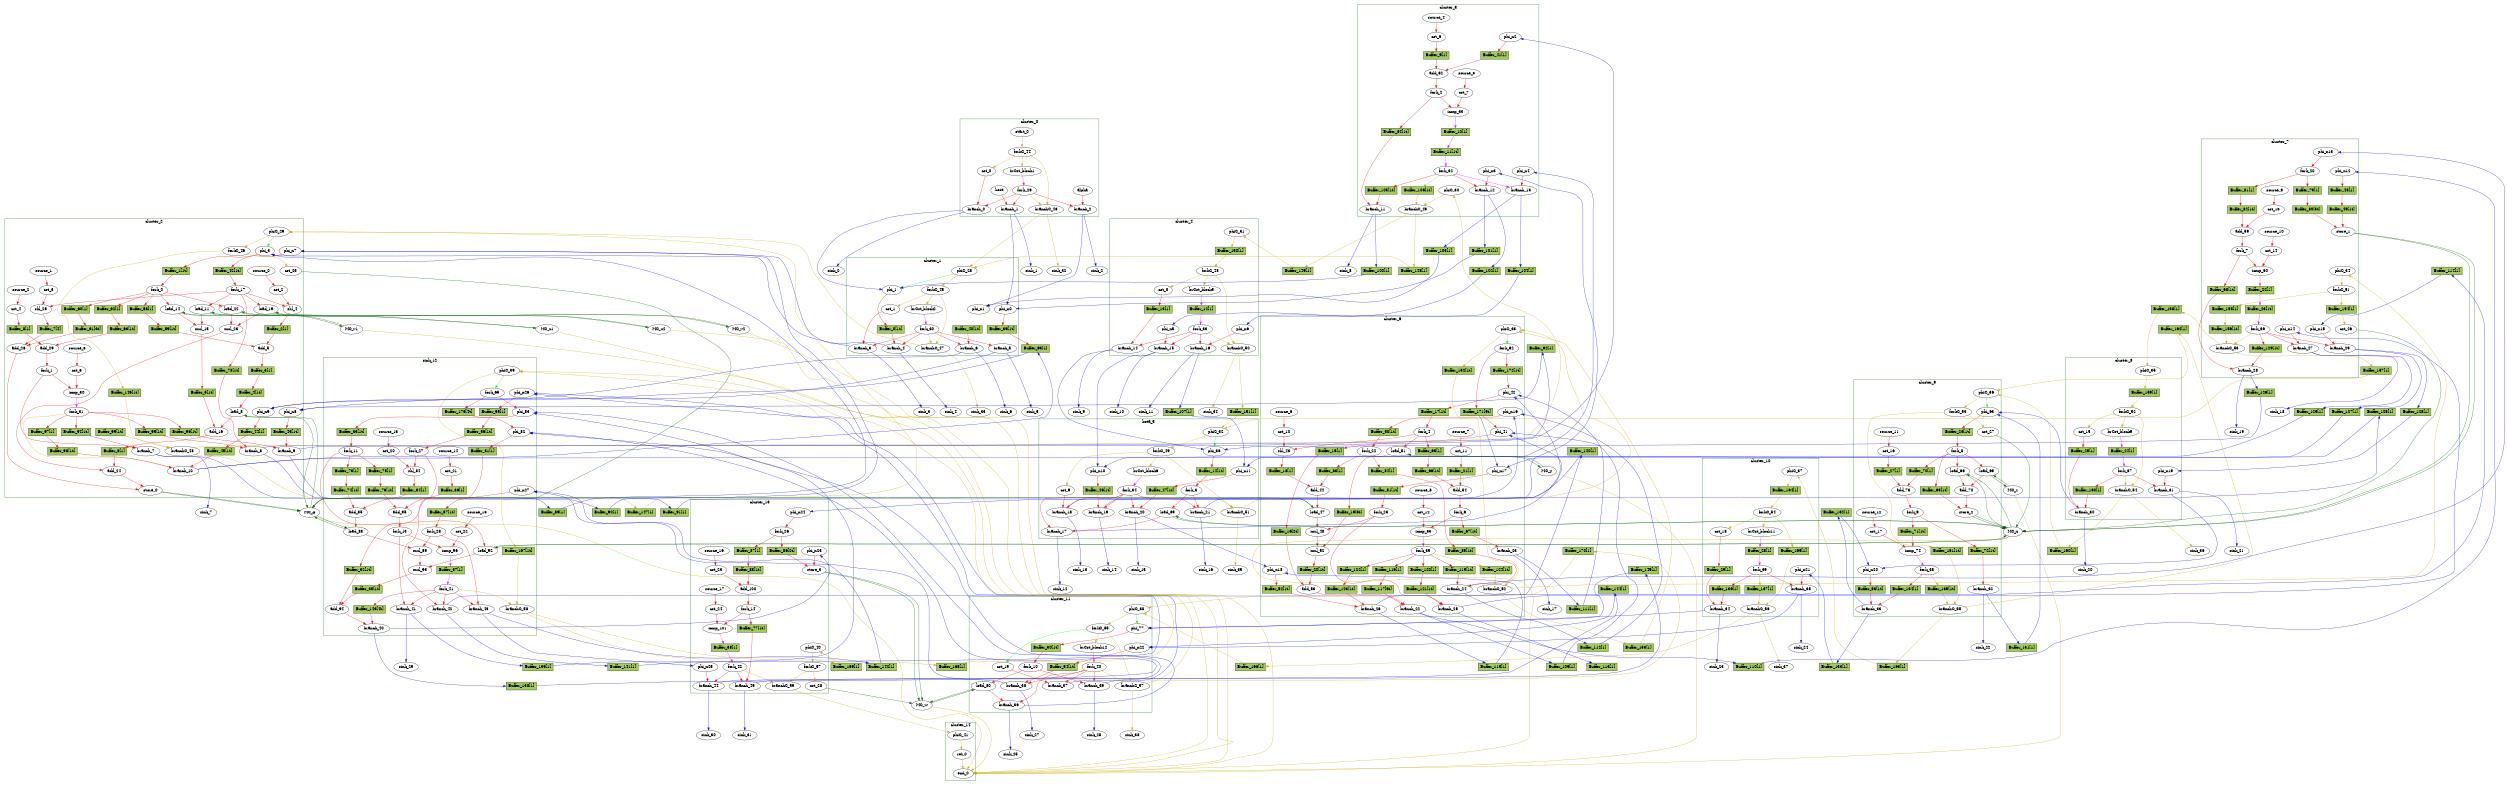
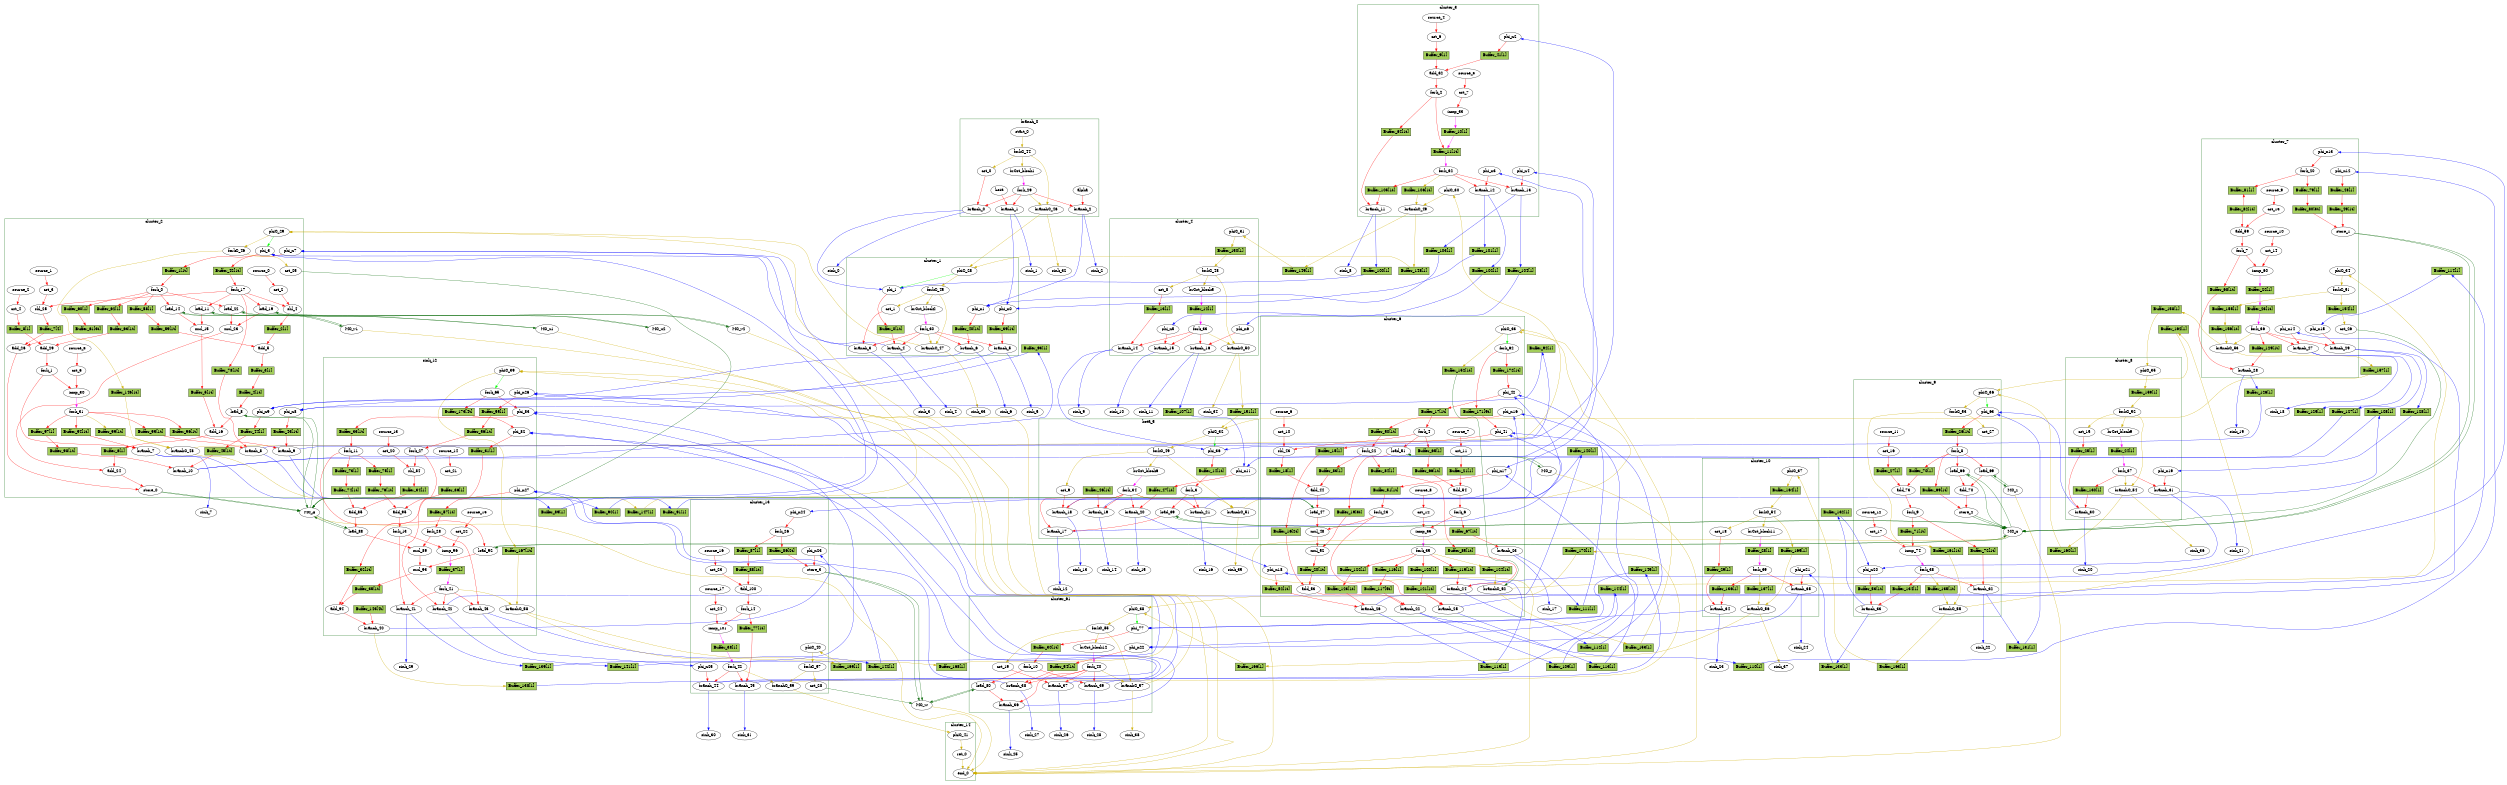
edge "fork_2" -> "icmp_33": now "fork_2" -> "Buffer_11[1t]"
cluster "cluster_0": label "cluster_0" -> "branch_0"
edge "fork_32" -> "branch_13": color magenta -> red
edge "Buffer_81[1]" -> "Buffer_82[1t]": reversed
edge "phi_n1" -> "Buffer_40[1t]": added
edge "Buffer_39[1t]" -> "Buffer_93[1]": now "Buffer_39[1t]" -> "branch_5"
edge "Buffer_171[5t]" -> "phi_n17": now "Buffer_113[1]" -> "phi_n17"
edge "fork_31" -> "branch_10": now "fork_31" -> "Buffer_99[1t]"
node "phi_n10": removed
edge "cst_27" -> "MC_x": removed
edge "cst_21" -> "Buffer_36[1]": removed
edge "Buffer_152[1t]" -> "branchC_52": color gold3 -> darkgreen
edge "fork_38" -> "branch_32": added
edge "MC_u2" -> "end_0": removed
edge "fork_41" -> "Buffer_143[4t]": removed
cluster "cluster_11": label "cluster_11" -> "cluster_61"
edge "forkC_55" -> "cst_19": color green -> gold3
edge "branch_40" -> "Buffer_138[1]": color blue -> gold3
node "sink_26": added
